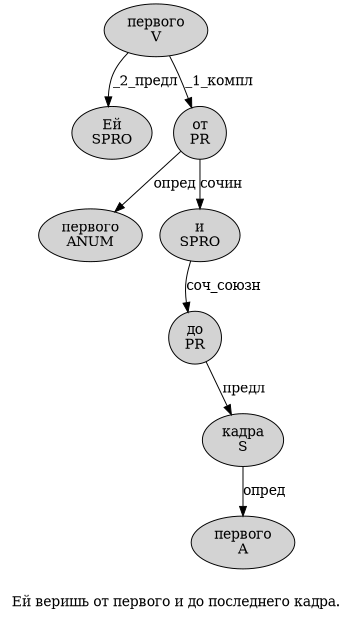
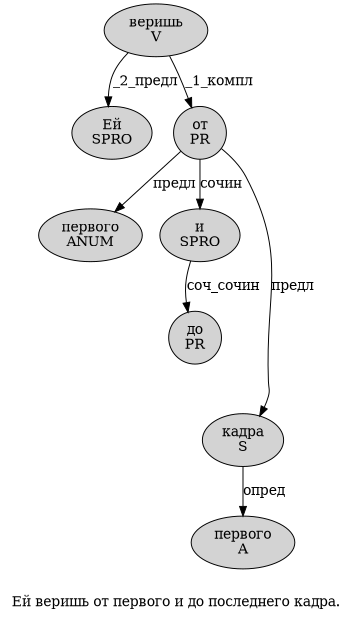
node "первого V": label "первого V" -> "веришь V"
edge "от PR" -> "первого ANUM": label "опред" -> "предл"
edge "и SPRO" -> "до PR": label "соч_союзн" -> "соч_сочин"
edge "до PR" -> "кадра S": now "от PR" -> "кадра S"
